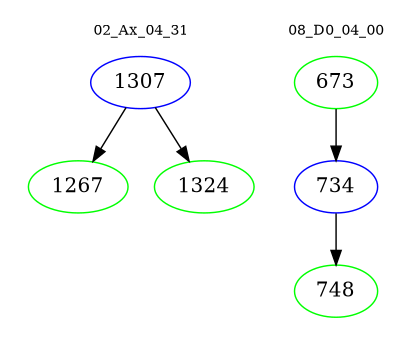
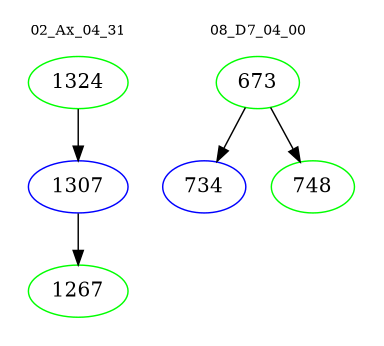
cluster "08_D0_04_00": label "08_D0_04_00" -> "08_D7_04_00"
edge "1307" -> "1324": reversed
edge "734" -> "748": now "673" -> "748"
